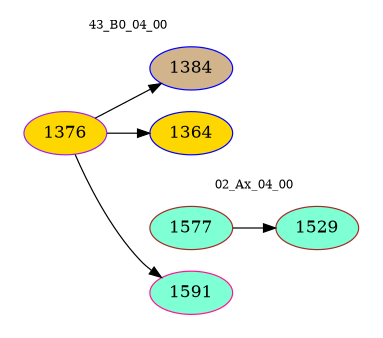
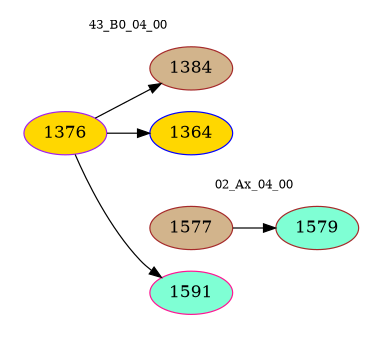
node "1384": color blue -> brown
node "1577": fillcolor aquamarine -> tan
node "1529": label "1529" -> "1579"
